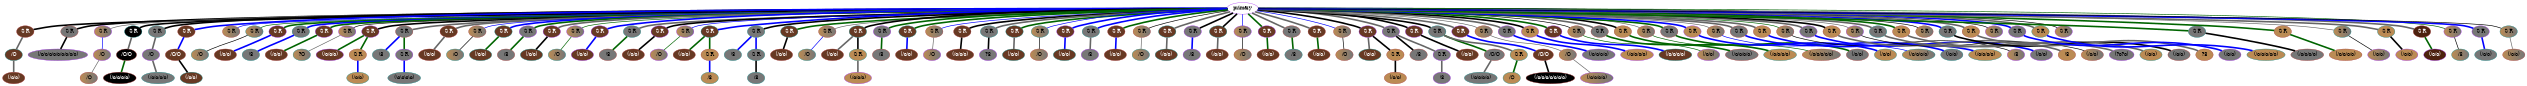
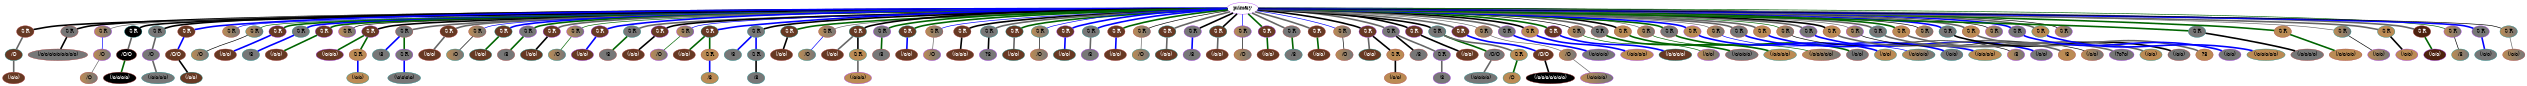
node "(/o/o/o/o/o/o/o/o/o)": color purple -> brown
node "?O": removed
